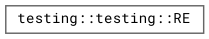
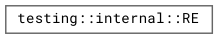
node "testing::testing::RE": label "testing::testing::RE" -> "testing::internal::RE"
